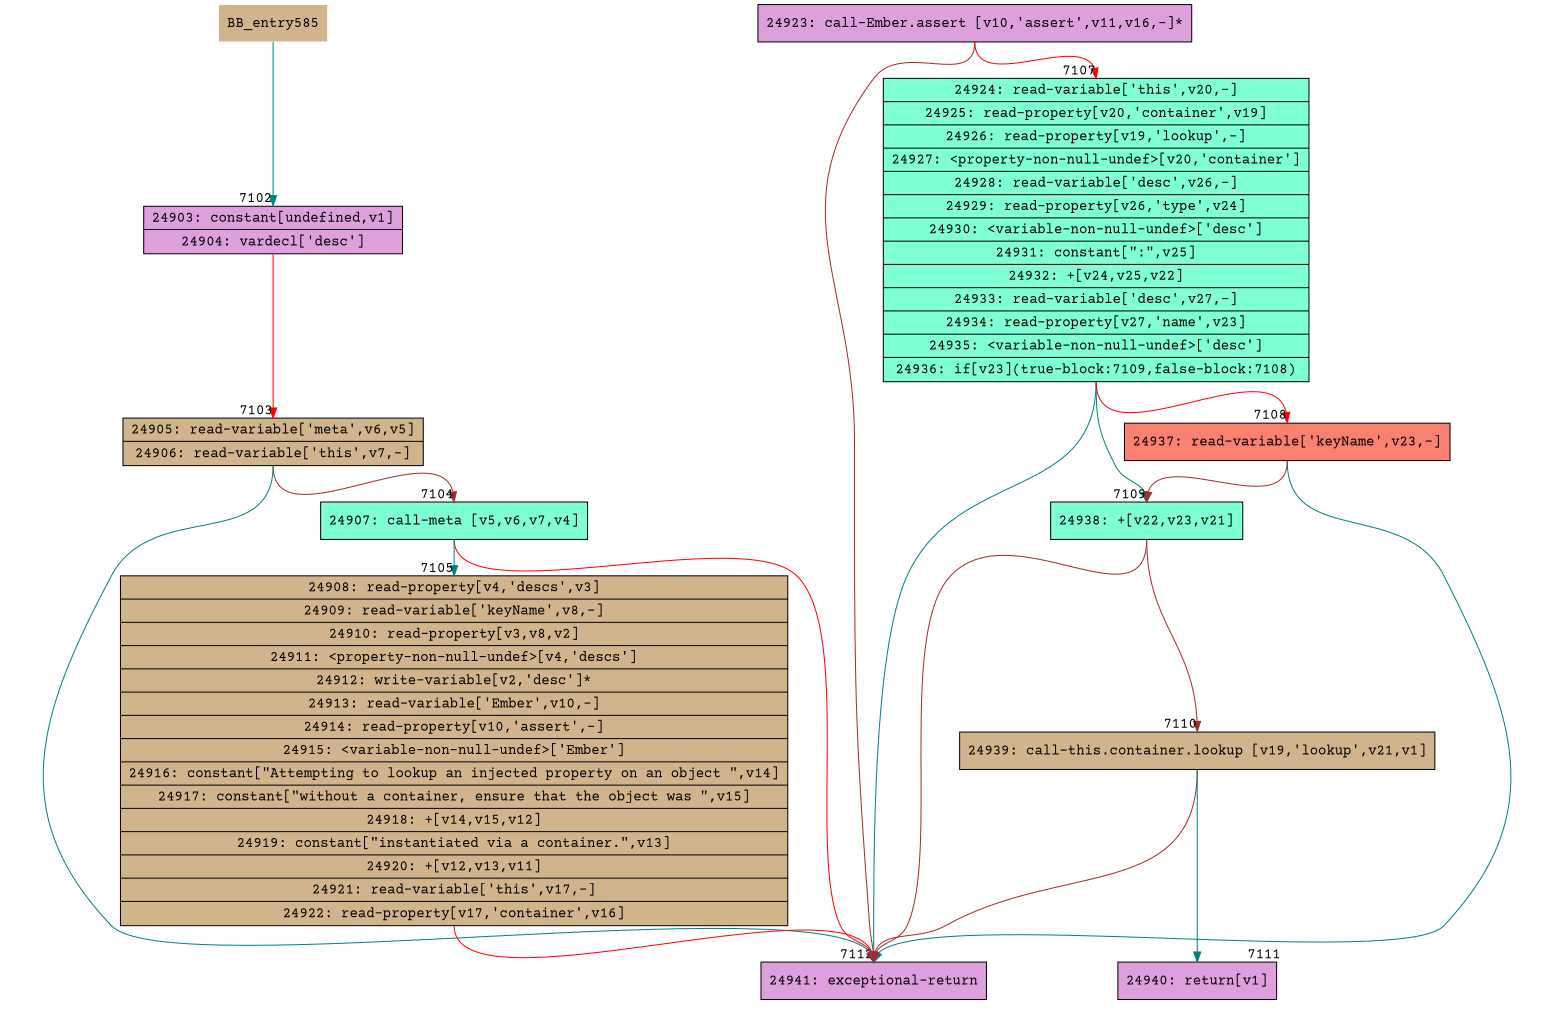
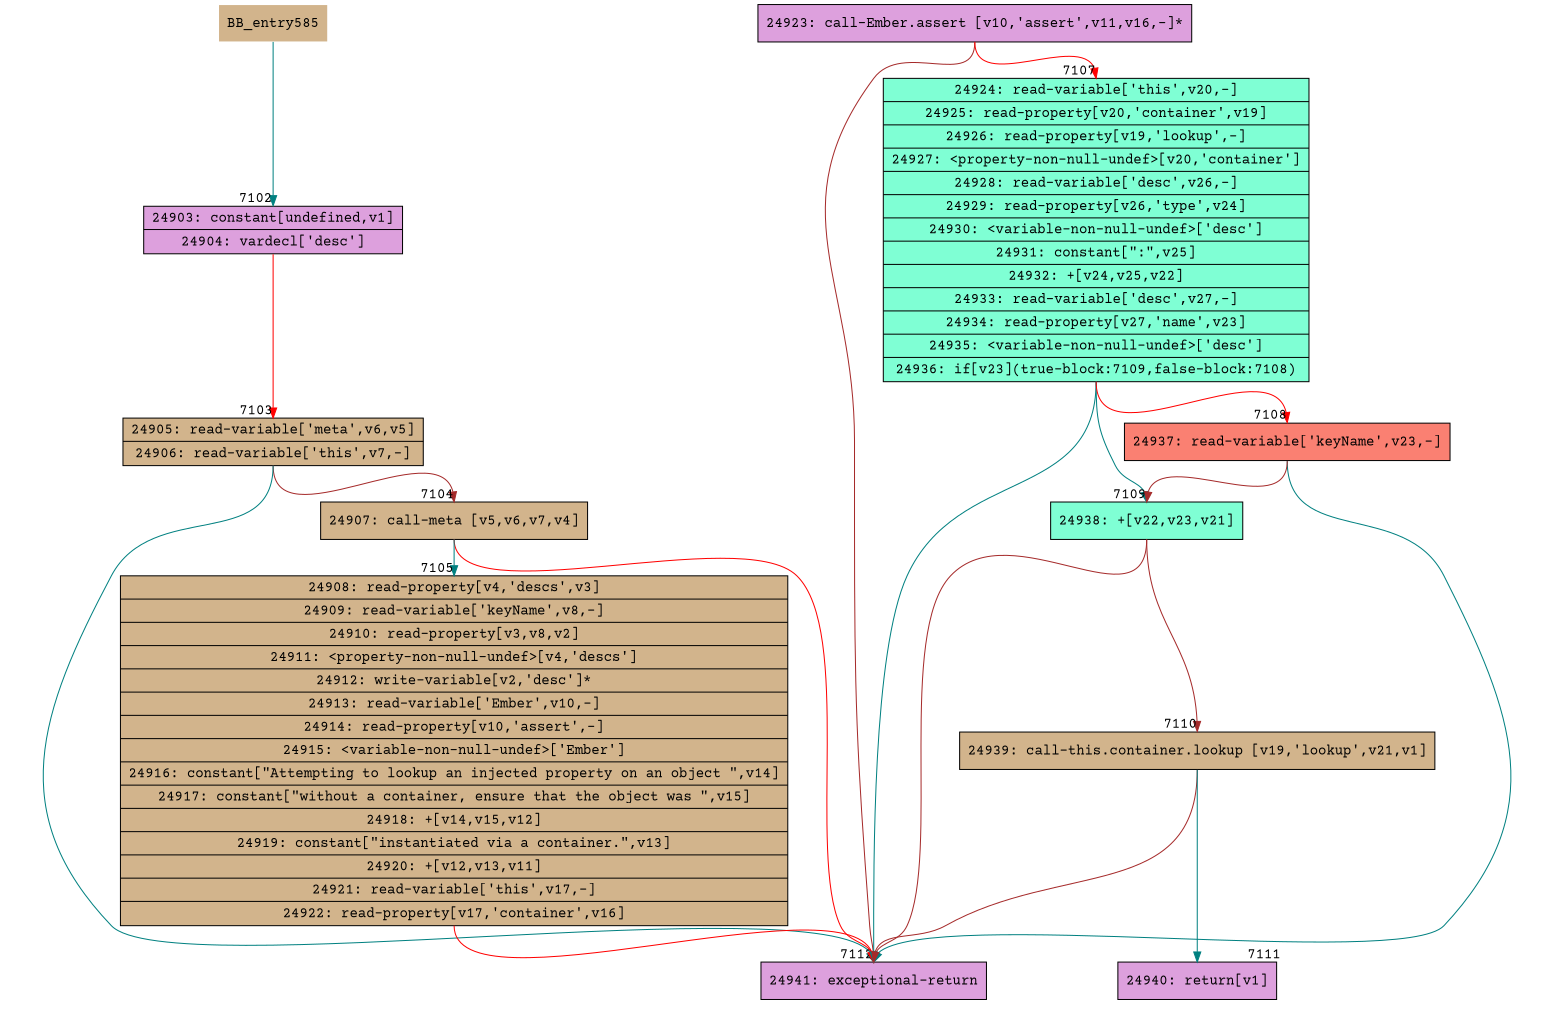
node "24907: call-meta [v5,v6,v7,v4]": fillcolor aquamarine -> tan
